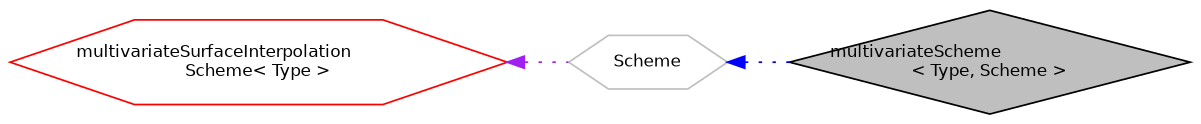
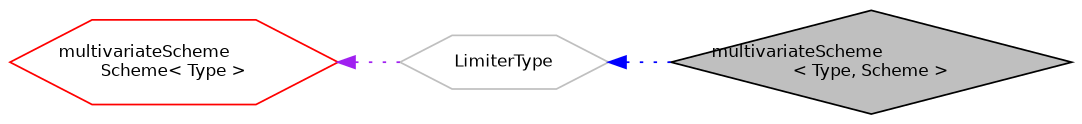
node "multivariateSurfaceInterpolation Scheme< Type >": label "multivariateSurfaceInterpolation Scheme< Type >" -> "multivariateScheme Scheme< Type >"
node "Scheme": label "Scheme" -> "LimiterType"
